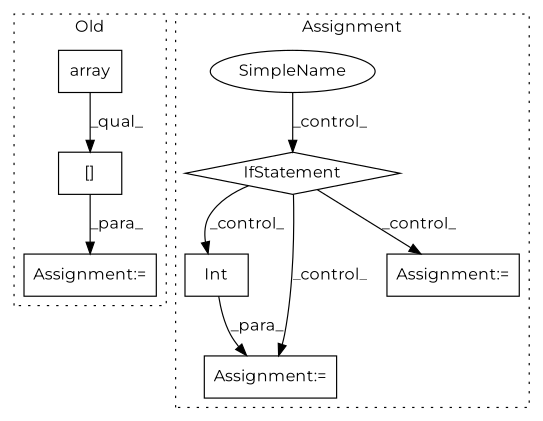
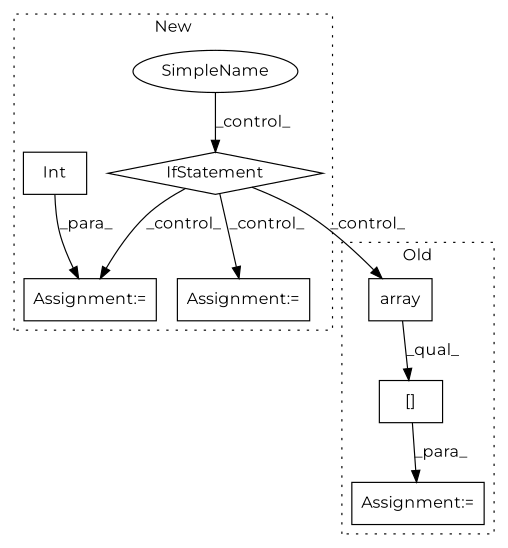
cluster "Assignment": label "Assignment" -> "New"
edge "IfStatement" -> "Int": now "IfStatement" -> "array"
